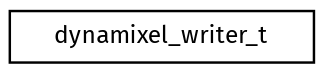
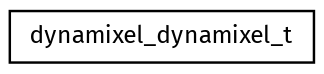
node "dynamixel_writer_t": label "dynamixel_writer_t" -> "dynamixel_dynamixel_t"
